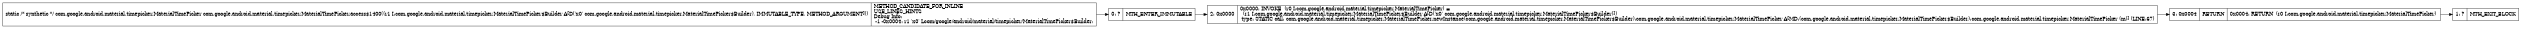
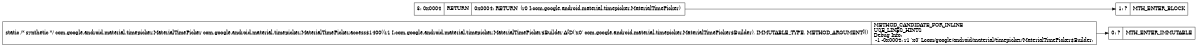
node "2: 0x0000": removed
node "1: ?": text "MTH_EXIT_BLOCK" -> "MTH_ENTER_BLOCK"
